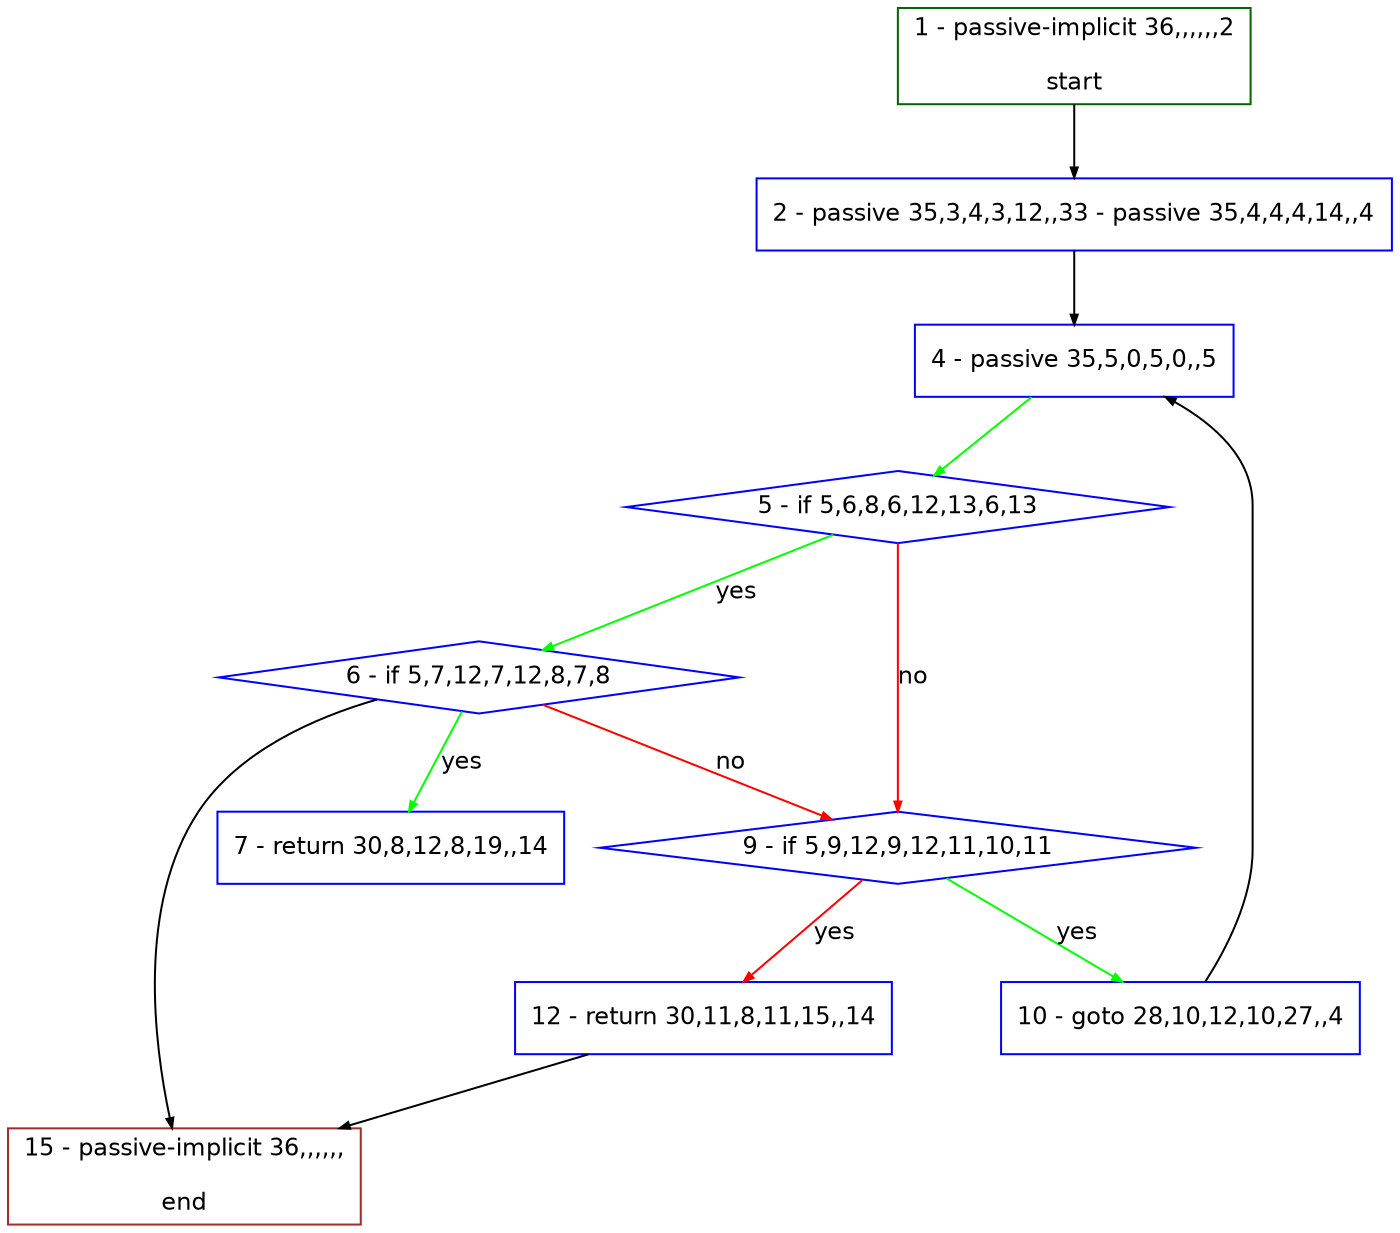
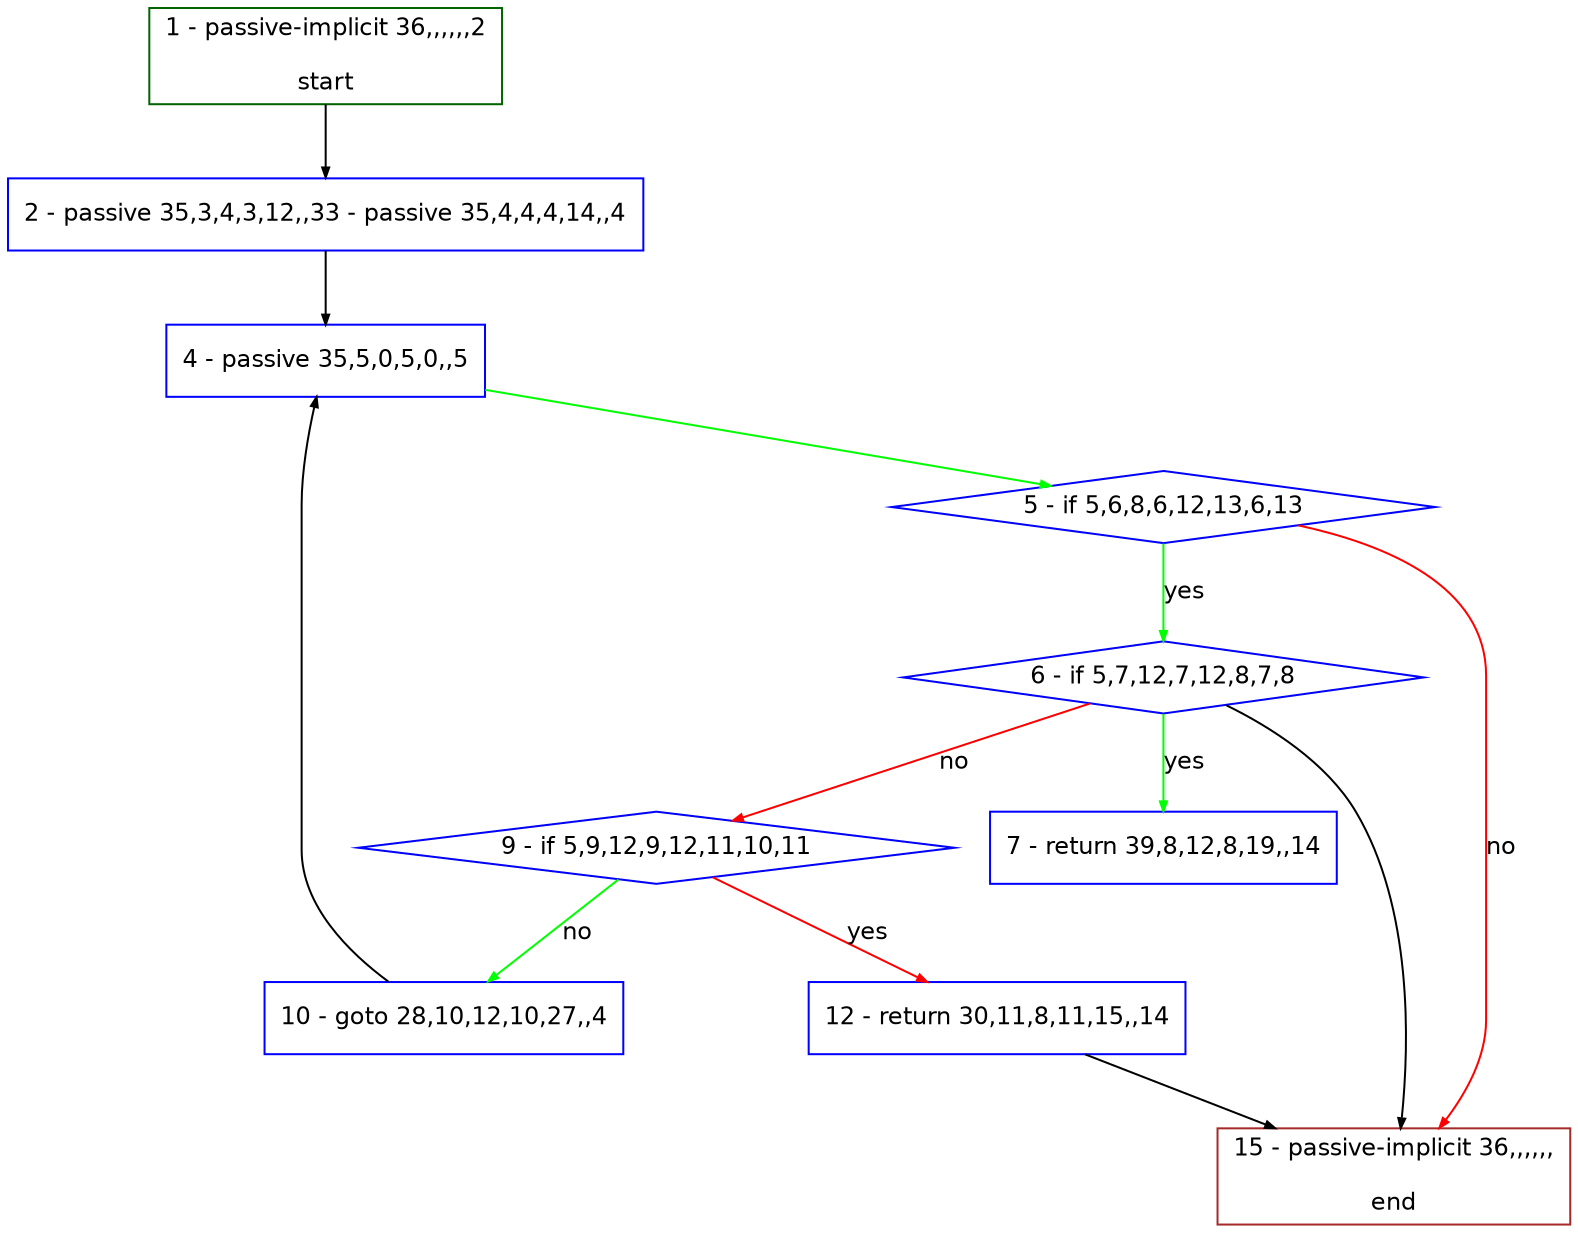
edge "5 - if 5,6,8,6,12,13,6,13" -> "9 - if 5,9,12,9,12,11,10,11": now "5 - if 5,6,8,6,12,13,6,13" -> "15 - passive-implicit 36,,,,,, end"
node "7 - return 30,8,12,8,19,,14": label "7 - return 30,8,12,8,19,,14" -> "7 - return 39,8,12,8,19,,14"
edge "9 - if 5,9,12,9,12,11,10,11" -> "10 - goto 28,10,12,10,27,,4": label "yes" -> "no"
